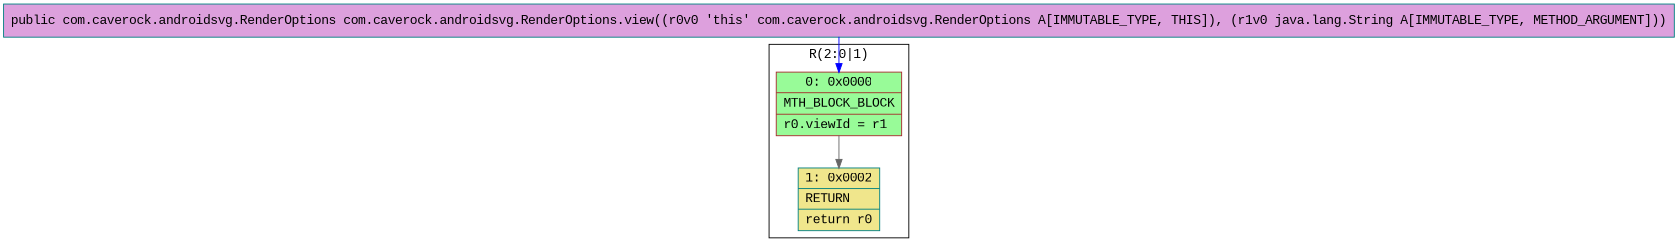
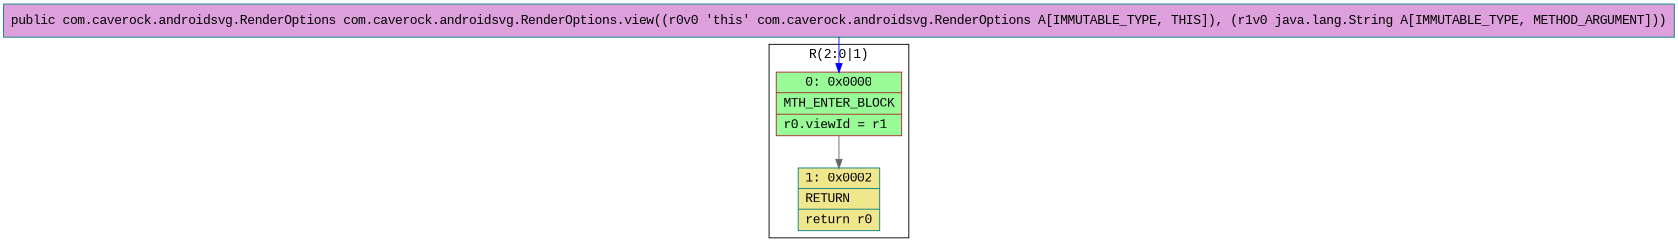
node "0: 0x0000": text "MTH_BLOCK_BLOCK" -> "MTH_ENTER_BLOCK"
